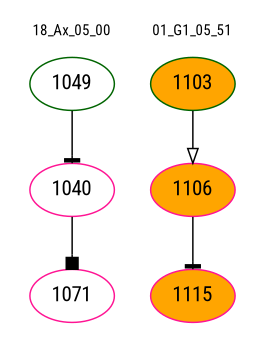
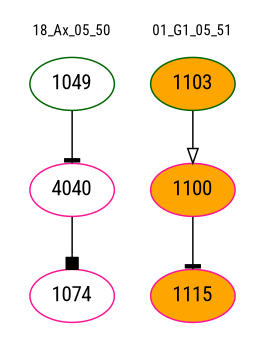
cluster "18_Ax_05_00": label "18_Ax_05_00" -> "18_Ax_05_50"
node "1040": label "1040" -> "4040"
node "1106": label "1106" -> "1100"
node "1071": label "1071" -> "1074"
